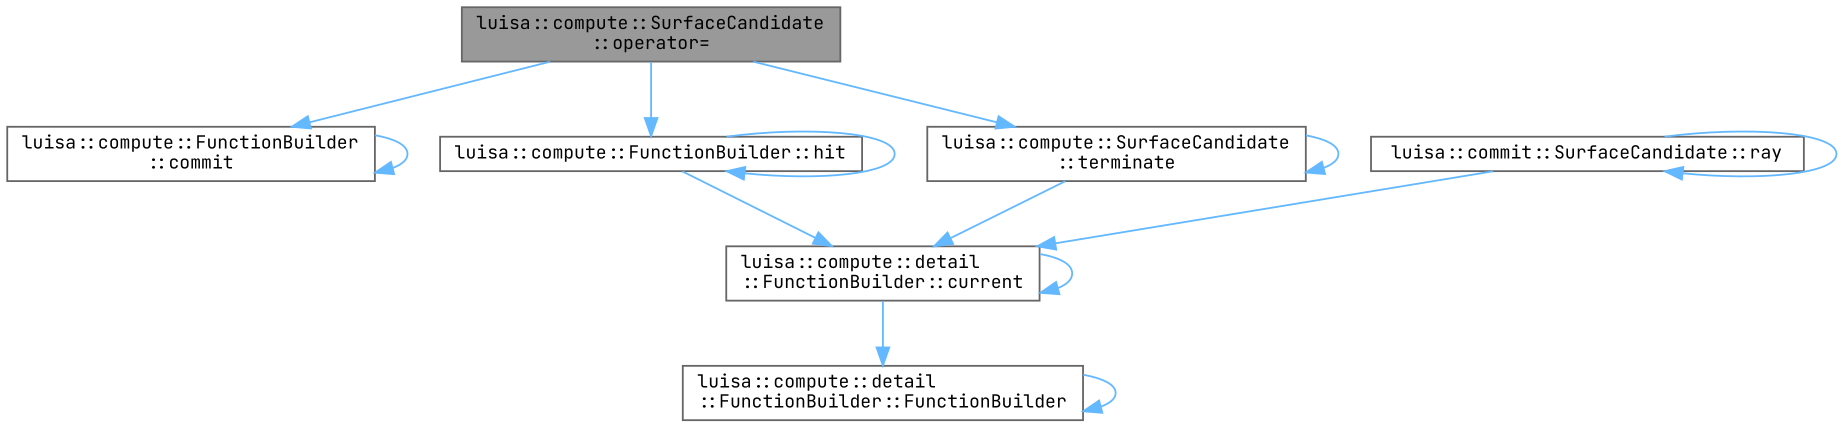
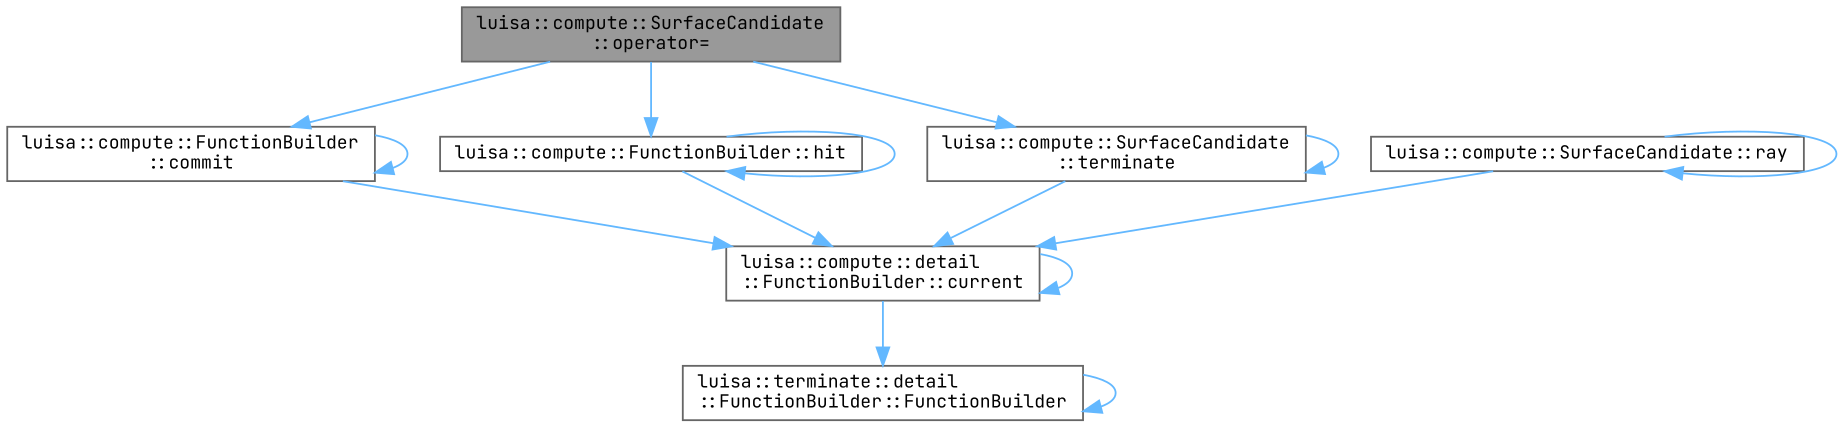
node "luisa::commit::SurfaceCandidate::ray": label "luisa::commit::SurfaceCandidate::ray" -> "luisa::compute::SurfaceCandidate::ray"
edge "luisa::compute::FunctionBuilder ::commit" -> "luisa::compute::detail ::FunctionBuilder::current": added
node "luisa::compute::detail ::FunctionBuilder::FunctionBuilder": label "luisa::compute::detail ::FunctionBuilder::FunctionBuilder" -> "luisa::terminate::detail ::FunctionBuilder::FunctionBuilder"
